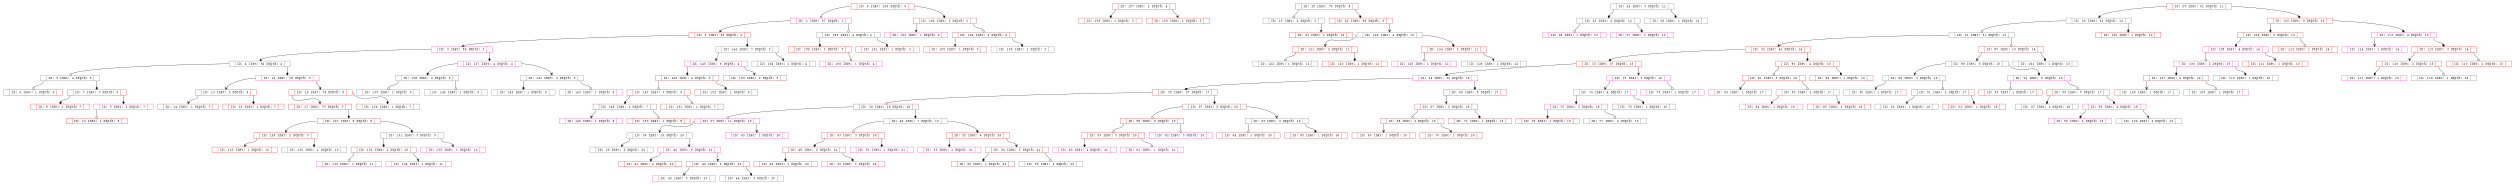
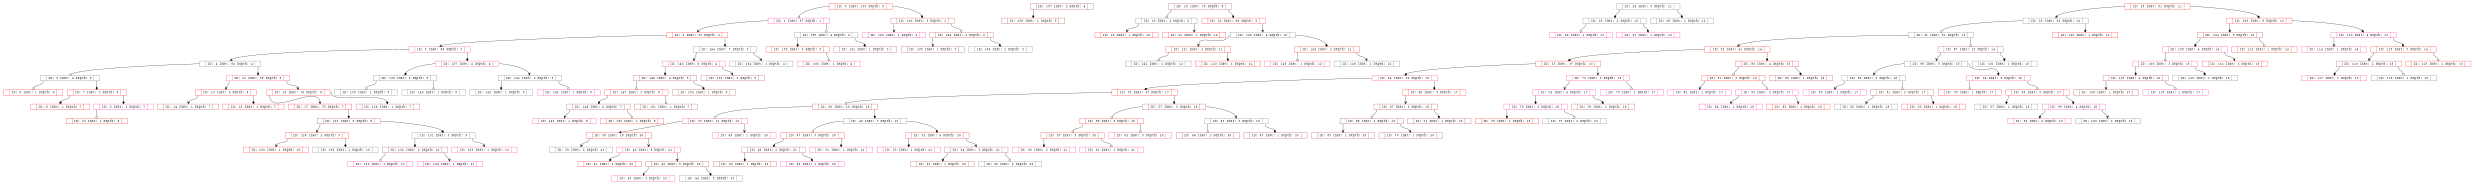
node "ID: 159 Inst: 1 Depth: 5": removed
node "ID: 20 Inst: 1 Depth: 10": added
node "ID: 38 Inst: 10 Depth: 20": color gray40 -> red
